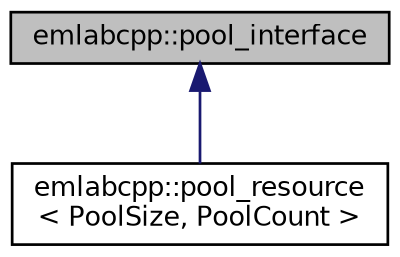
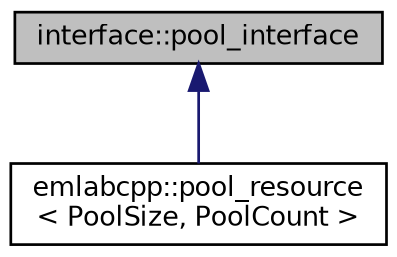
node "emlabcpp::pool_interface": label "emlabcpp::pool_interface" -> "interface::pool_interface"
